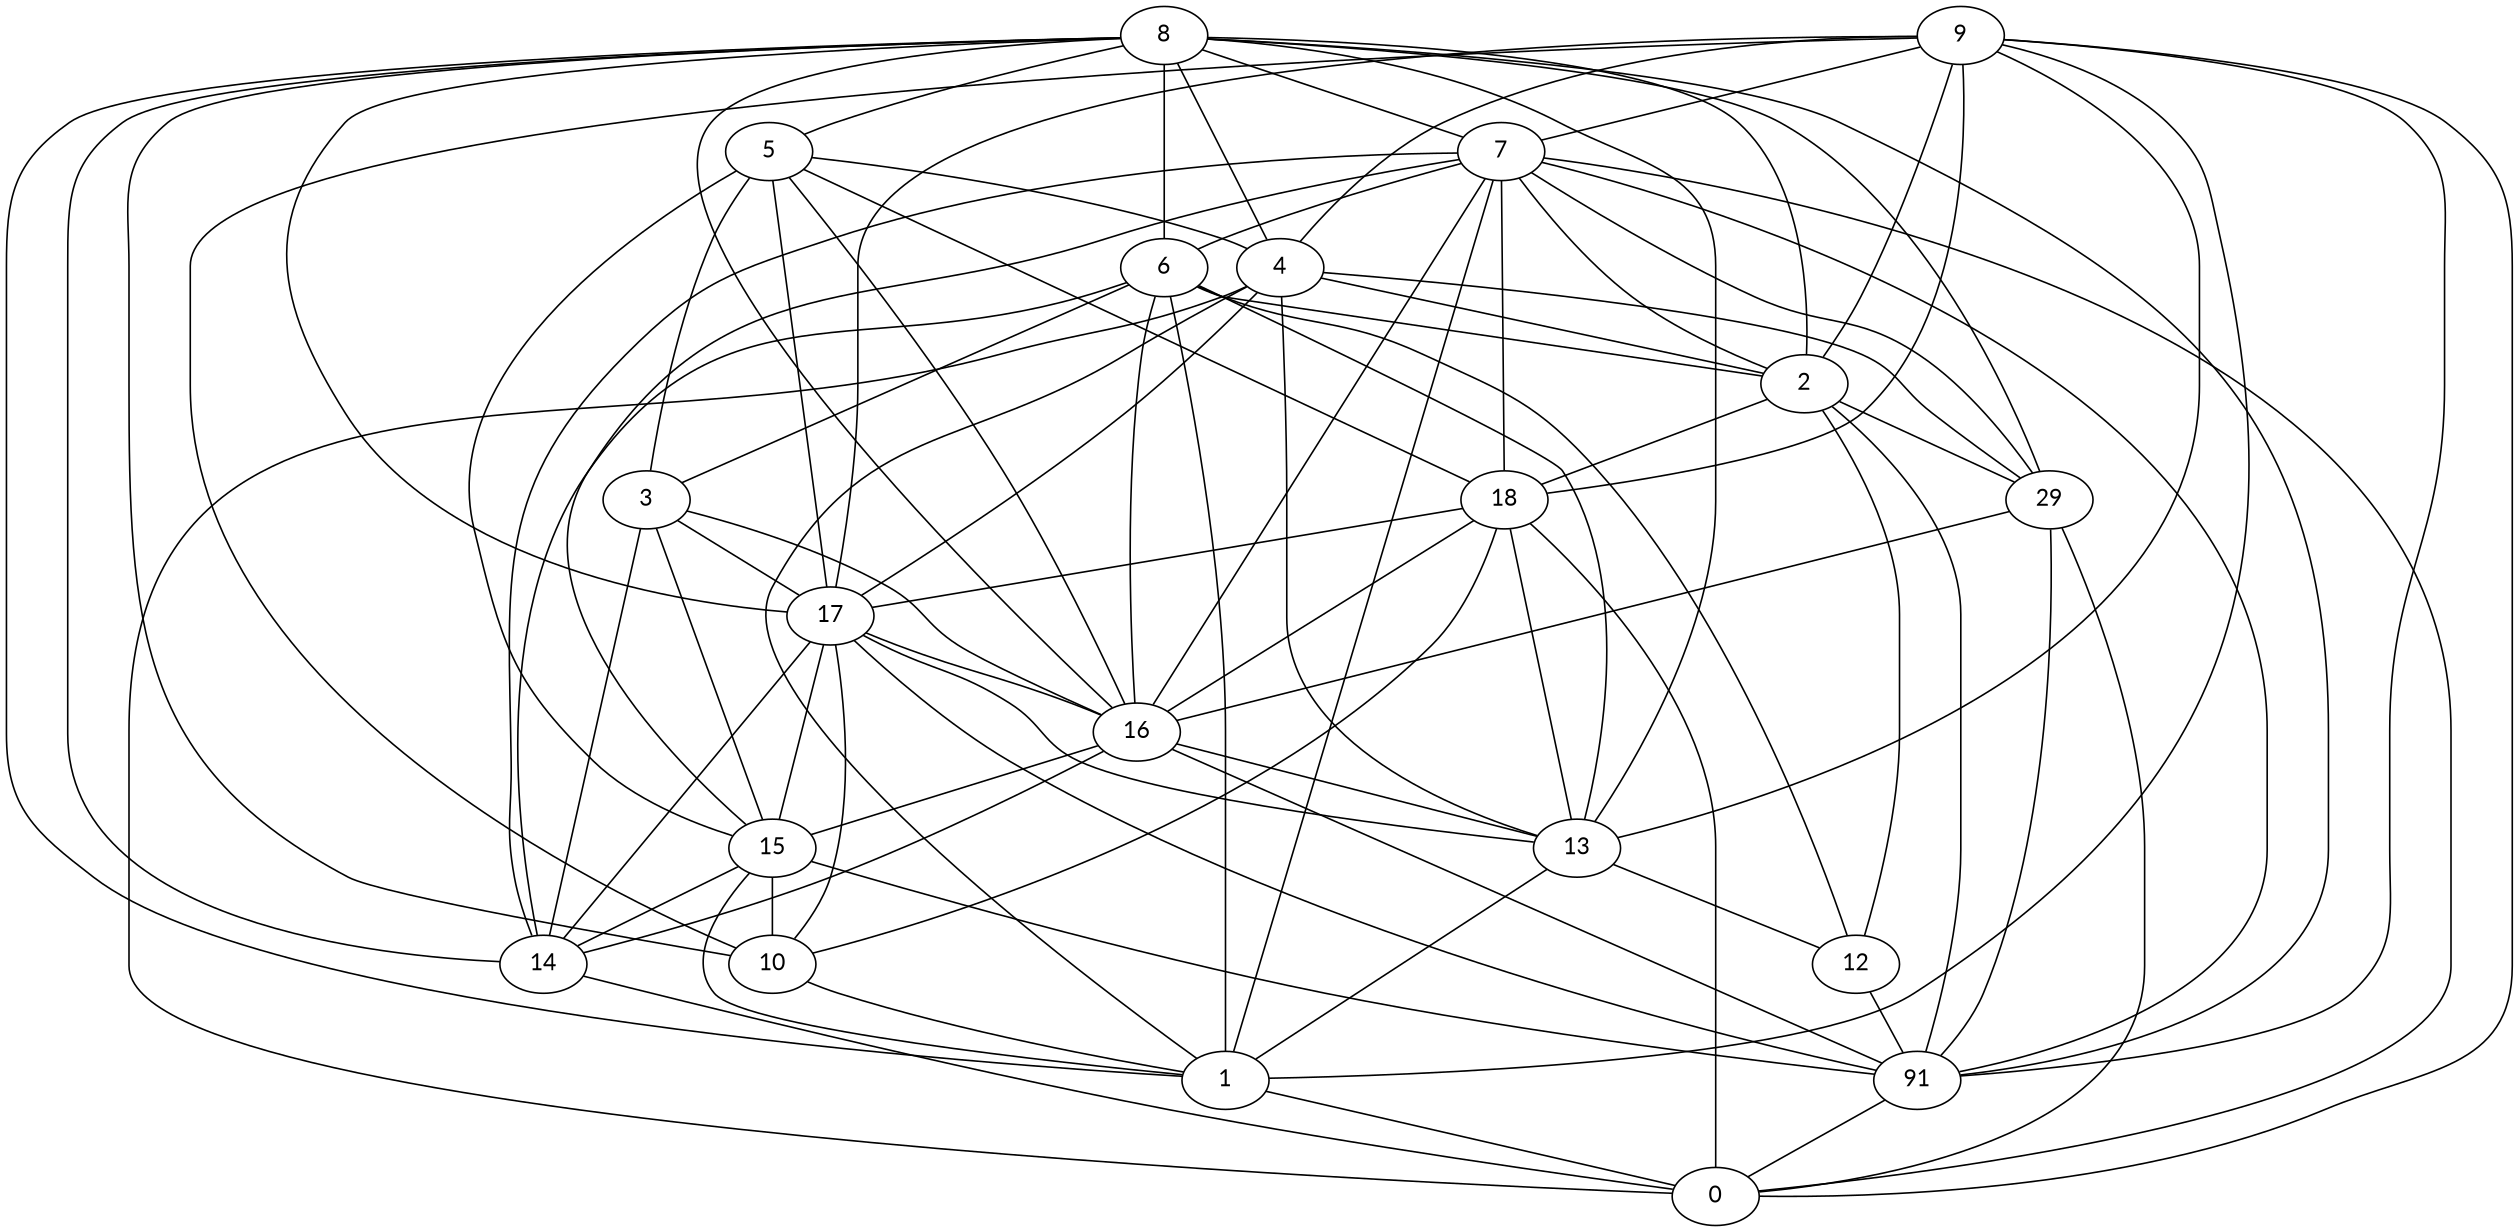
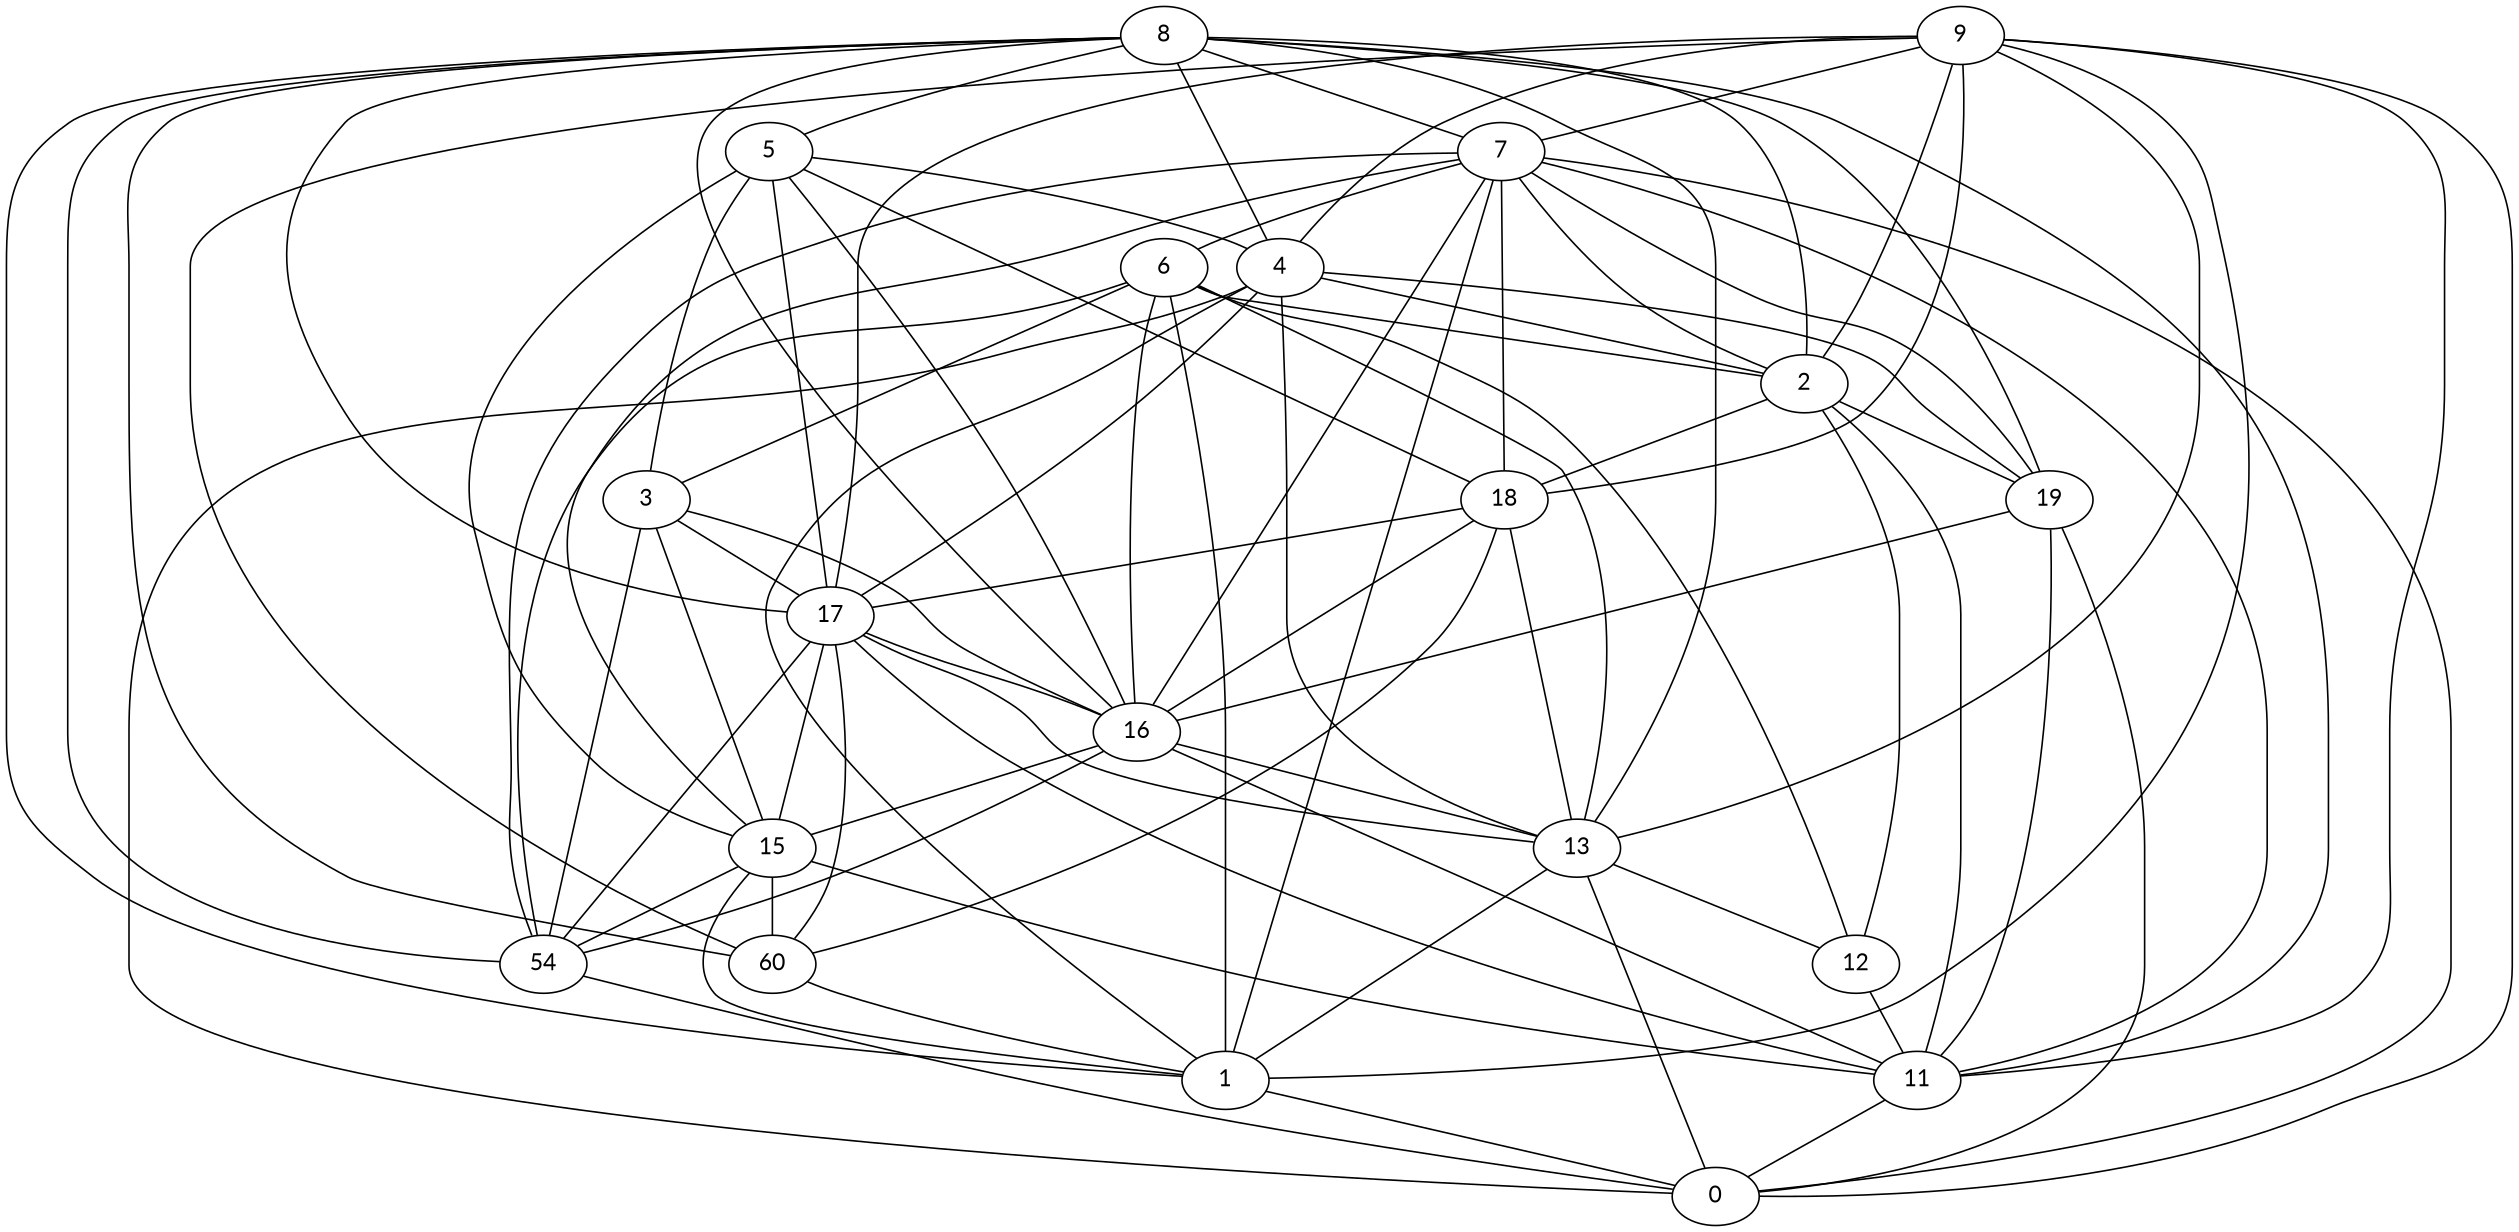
edge "8" -- "6": removed
node "29": label "29" -> "19"
edge "18" -- "0": now "13" -- "0"
node "14": label "14" -> "54"
node "10": label "10" -> "60"
node "91": label "91" -> "11"
